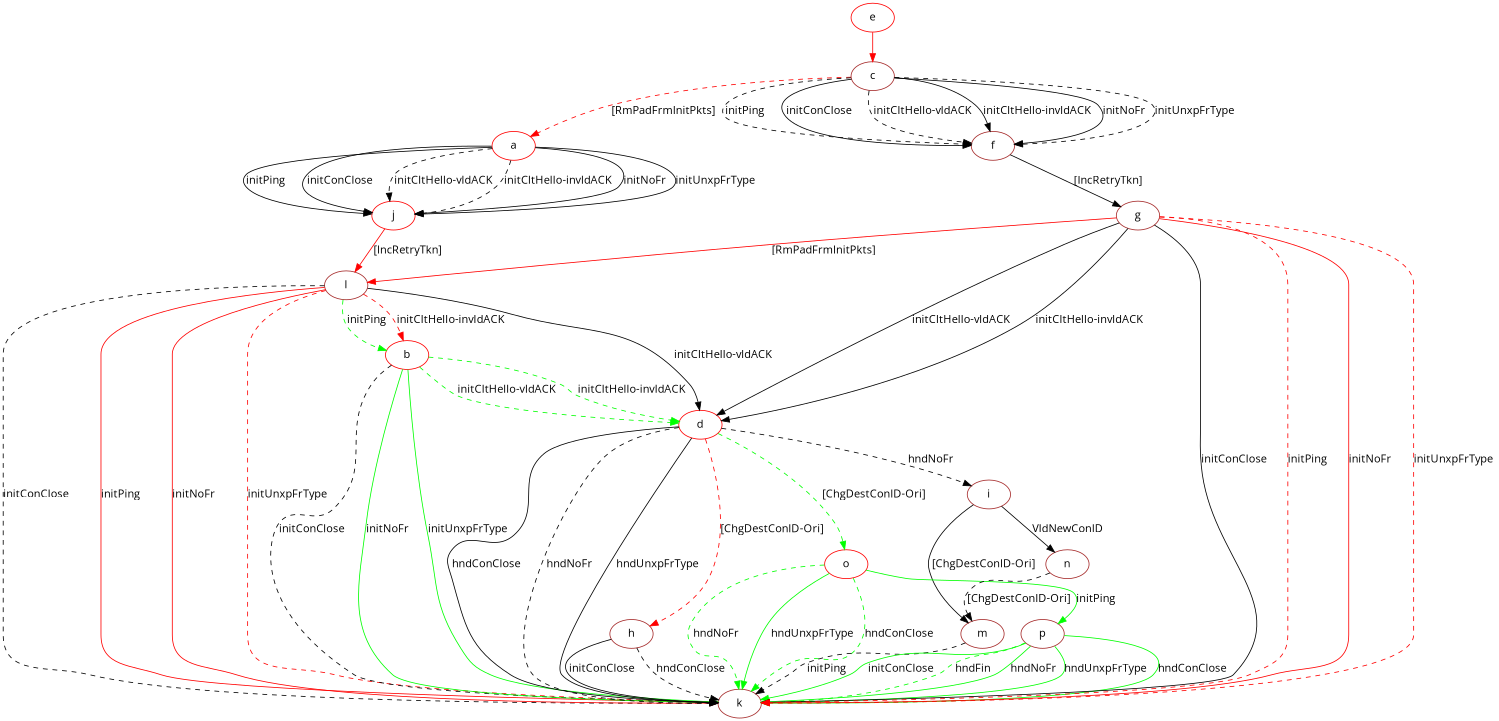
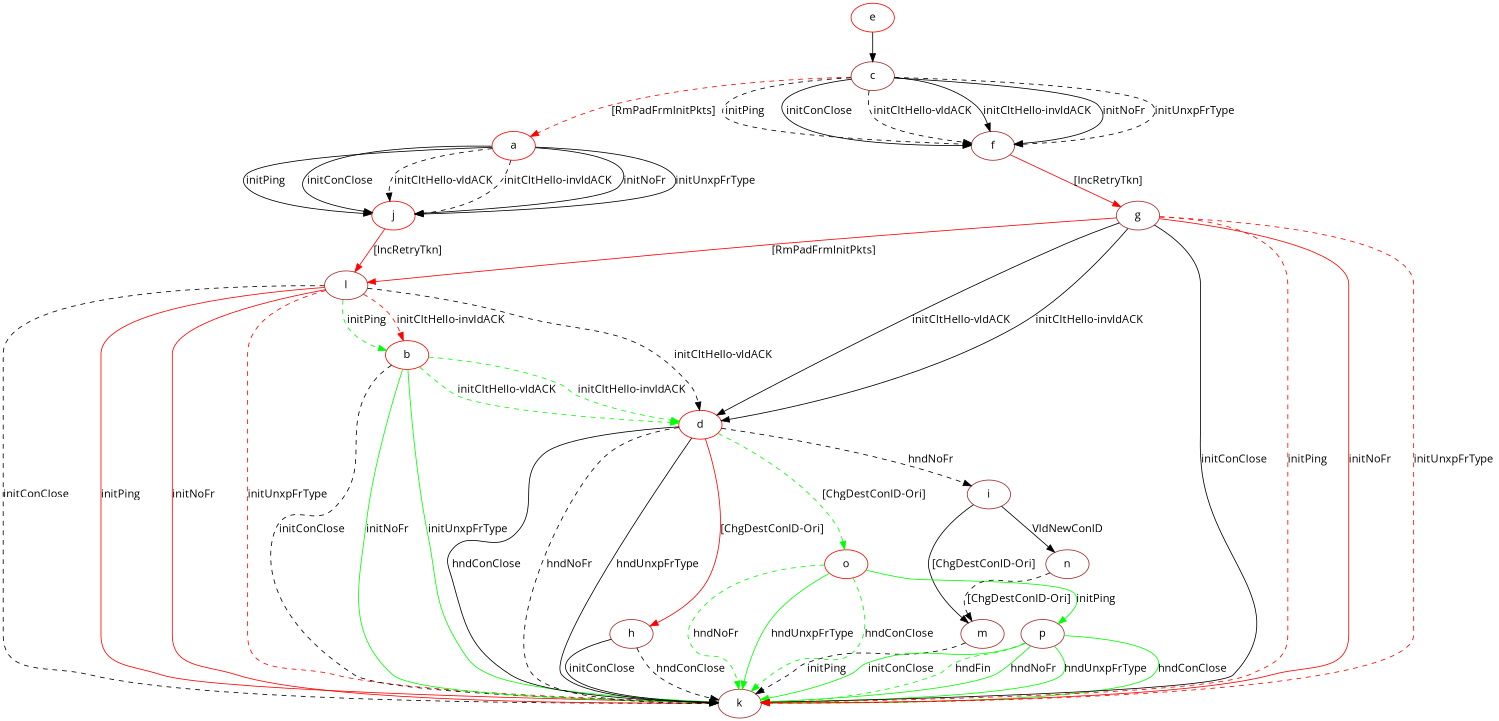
edge "e" -> "c": color red -> black
edge "f" -> "g": color black -> red
edge "l" -> "d": style solid -> dashed
edge "d" -> "h": style dashed -> solid
